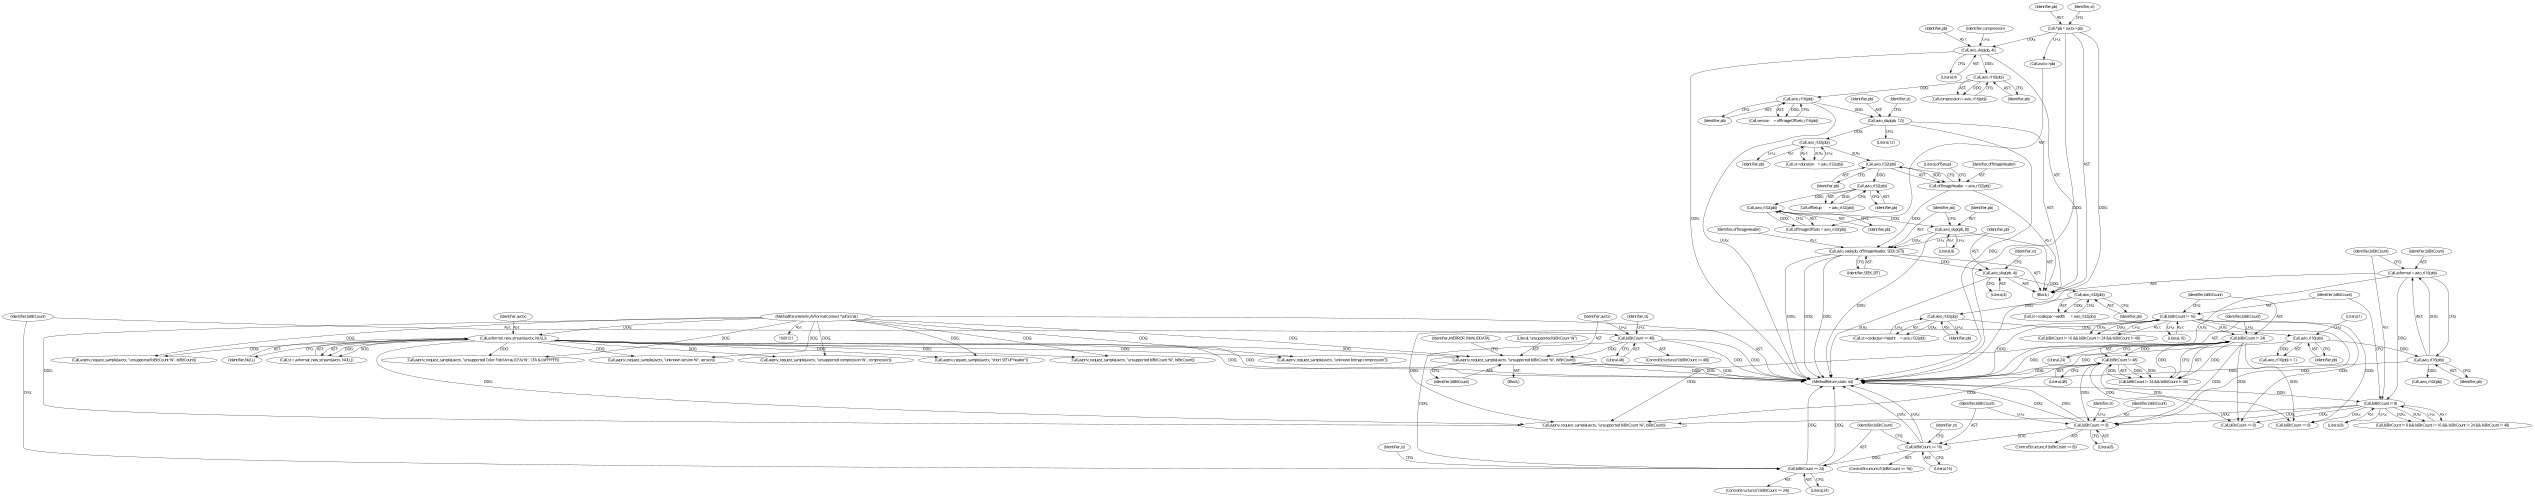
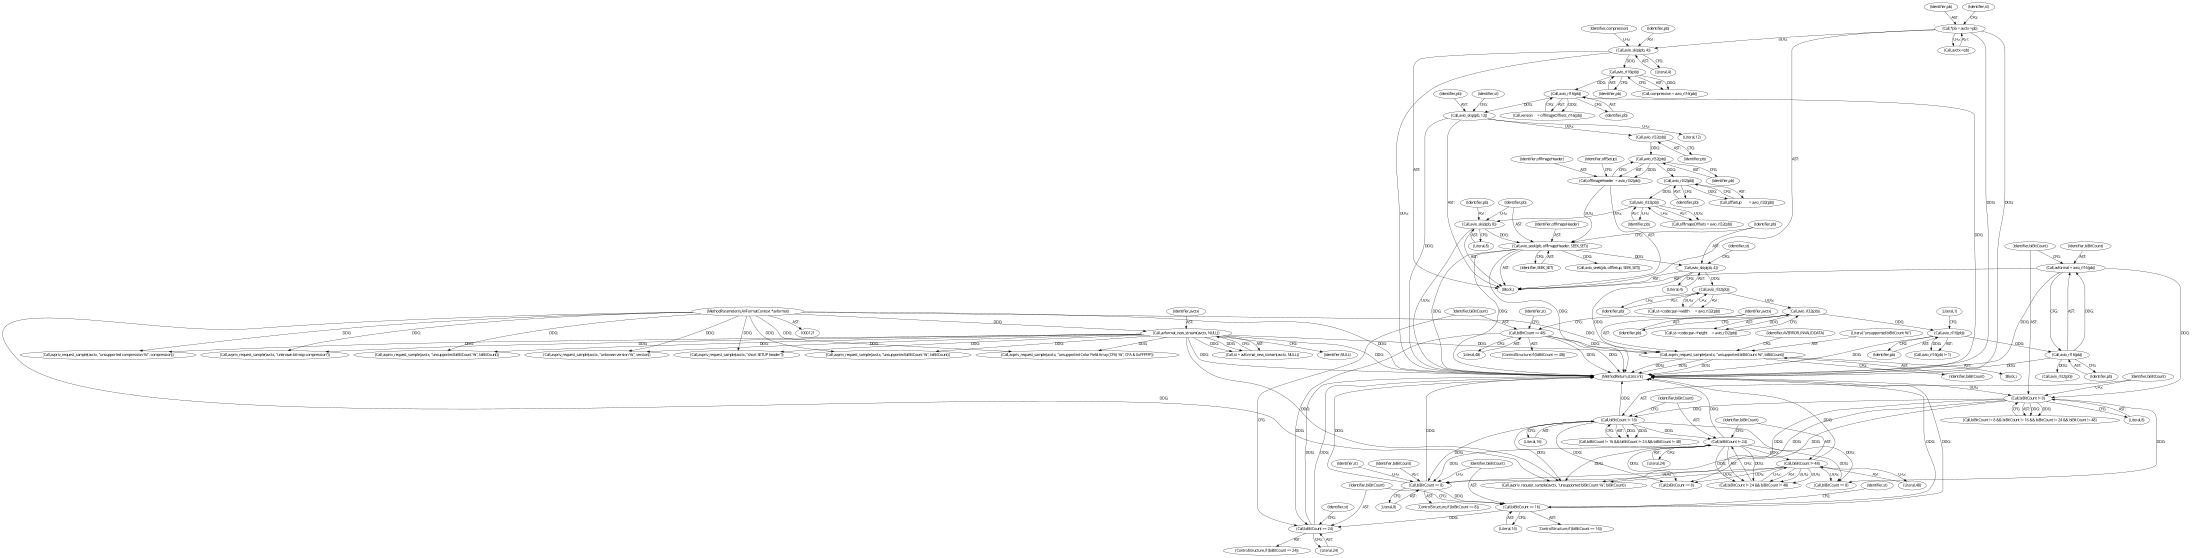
edge "(Call,avctx->pb)" -> "(Call,offImageOffsets = avio_rl32(pb))": now "(Call,avctx->pb)" -> "(Call,*pb = avctx->pb)"
node "(Call,st->duration    = avio_rl32(pb))": removed
node "(Literal,offSetup)": label "(Literal,offSetup)" -> "(Identifier,offSetup)"
node "(Call,avio_seek(pb, offSetup, SEEK_SET))": added
edge "(Identifier,NULL)" -> "(Call,avformat_new_stream(avctx, NULL))": removed, label "AST:"
edge "(Call,st = avformat_new_stream(avctx, NULL))" -> "(Call,avformat_new_stream(avctx, NULL))": label "AST: " -> "CFG: "
edge "(MethodParameterIn,AVFormatContext *avformat)" -> "(MethodReturn,static int)": label "AST: " -> "DDG: "
edge "(Call,biBitCount != 24 && biBitCount != 48)" -> "(Call,biBitCount != 48)": label "DDG: " -> "CFG: "
edge "(Call,biBitCount != 8)" -> "(Call,biBitCount != 16)": added, label "DDG:"
